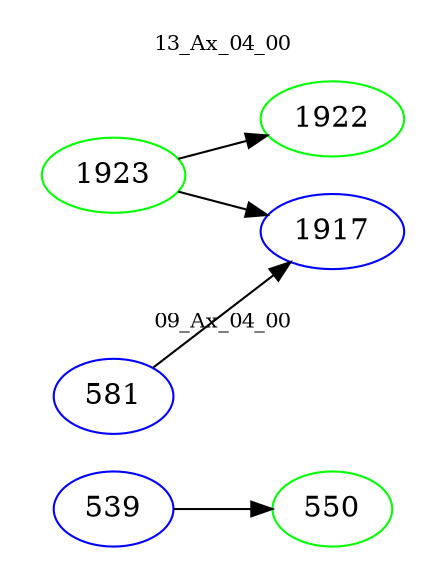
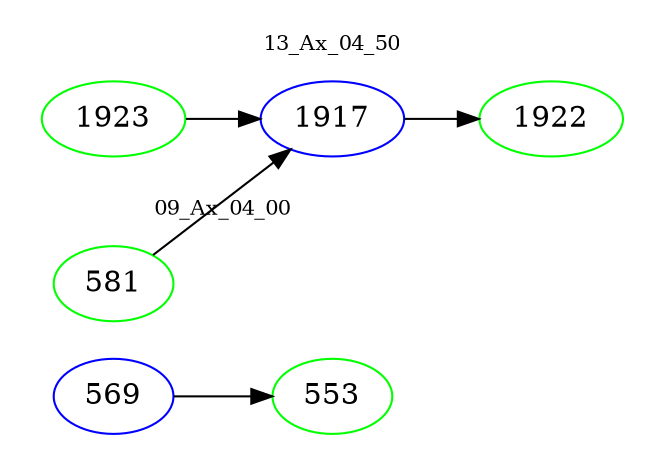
cluster "13_Ax_04_00": label "13_Ax_04_00" -> "13_Ax_04_50"
edge "1923" -> "1922": now "1917" -> "1922"
node "581": color blue -> green
node "539": label "539" -> "569"
node "550": label "550" -> "553"
